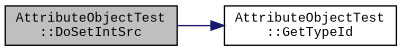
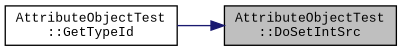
edge "AttributeObjectTest ::DoSetIntSrc" -> "AttributeObjectTest ::GetTypeId": reversed
